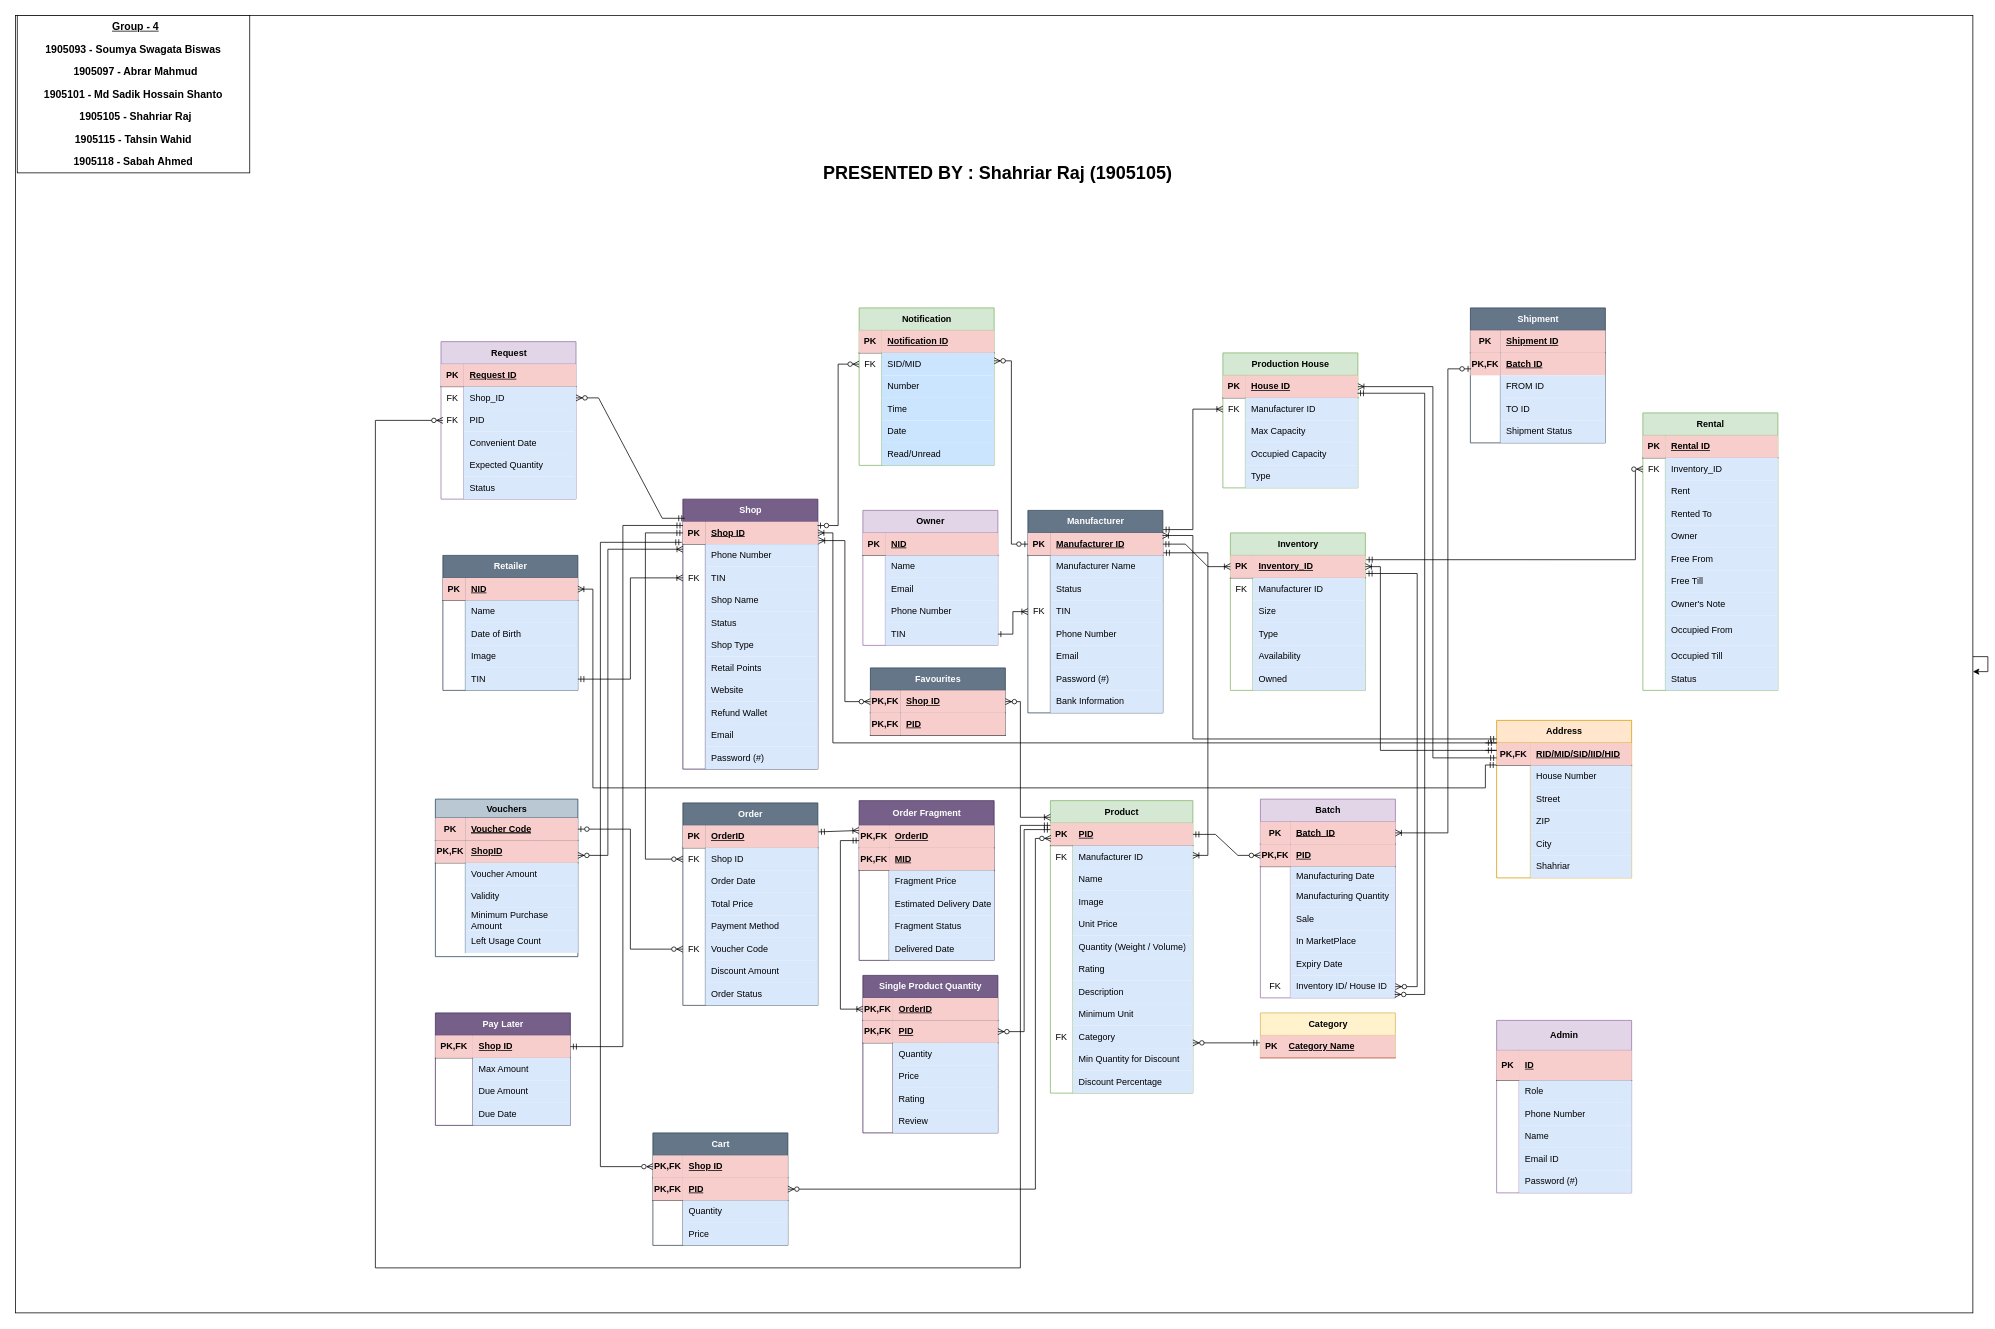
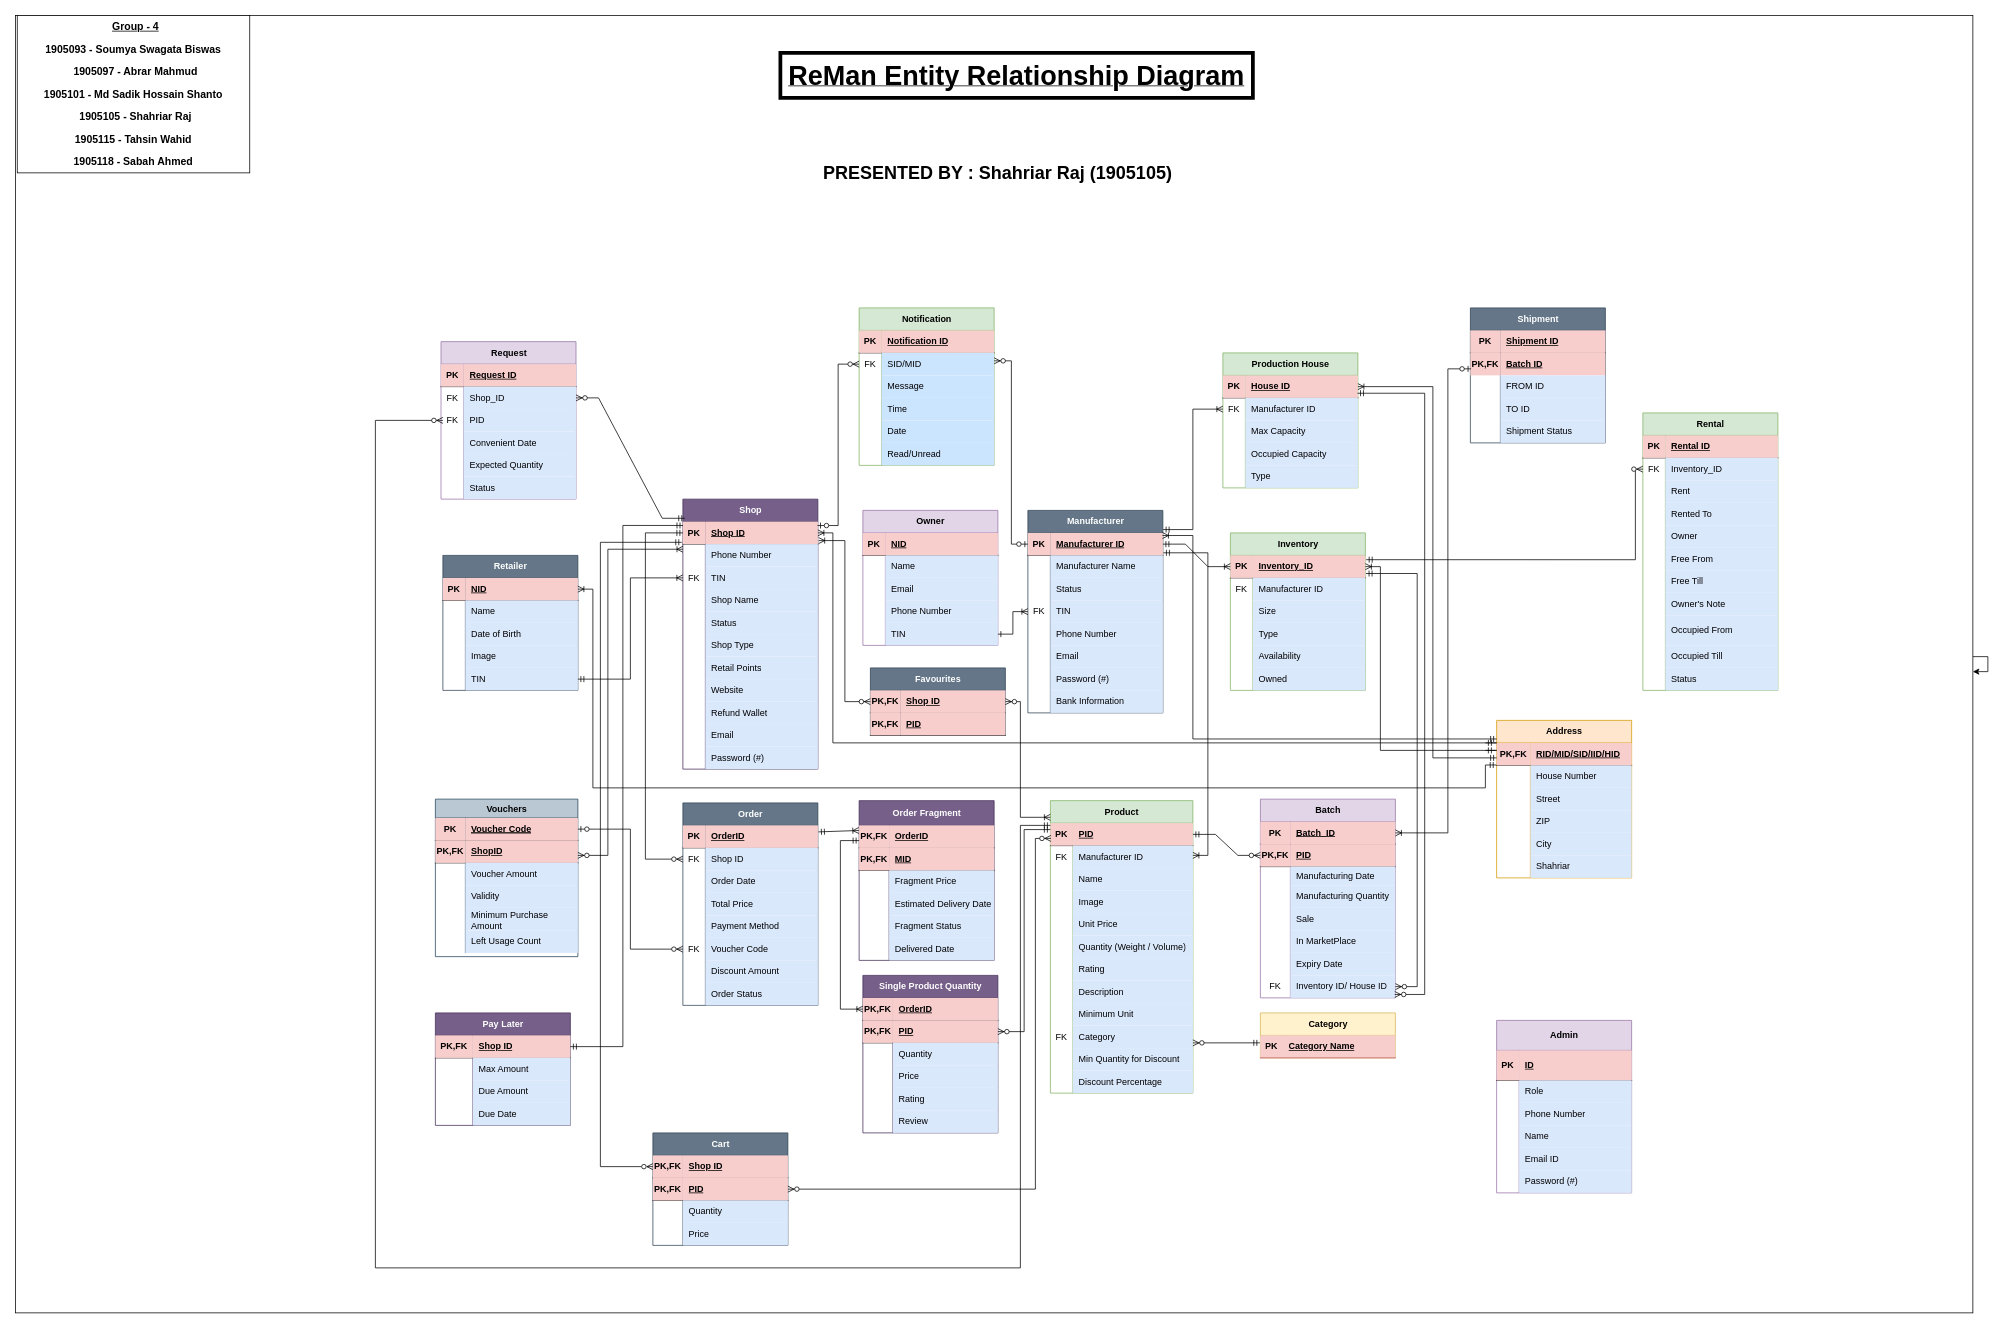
node "ReMan Entity Relationship Diagram": added
node "Number": label "Number" -> "Message"
